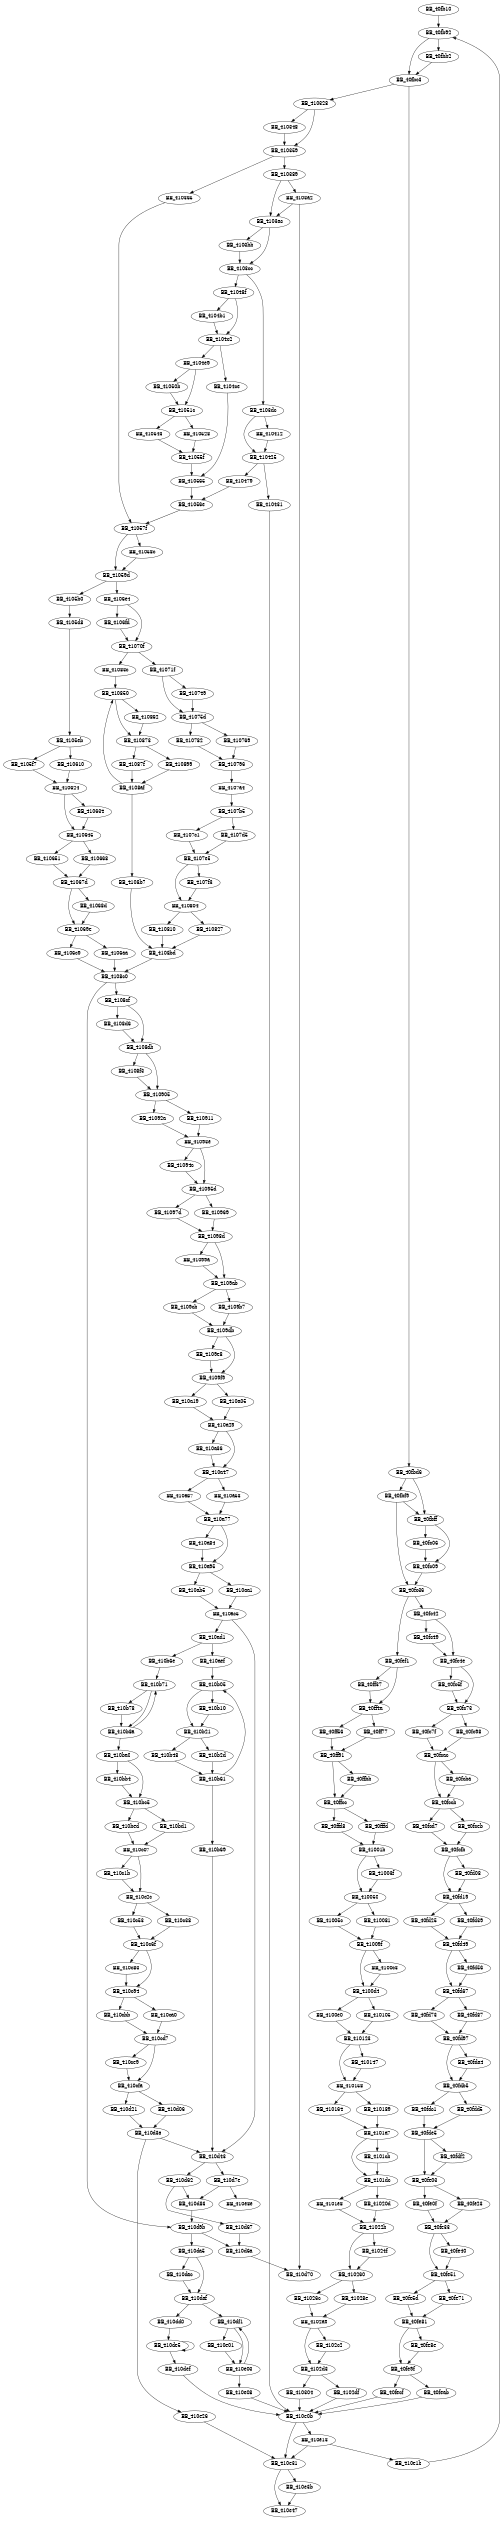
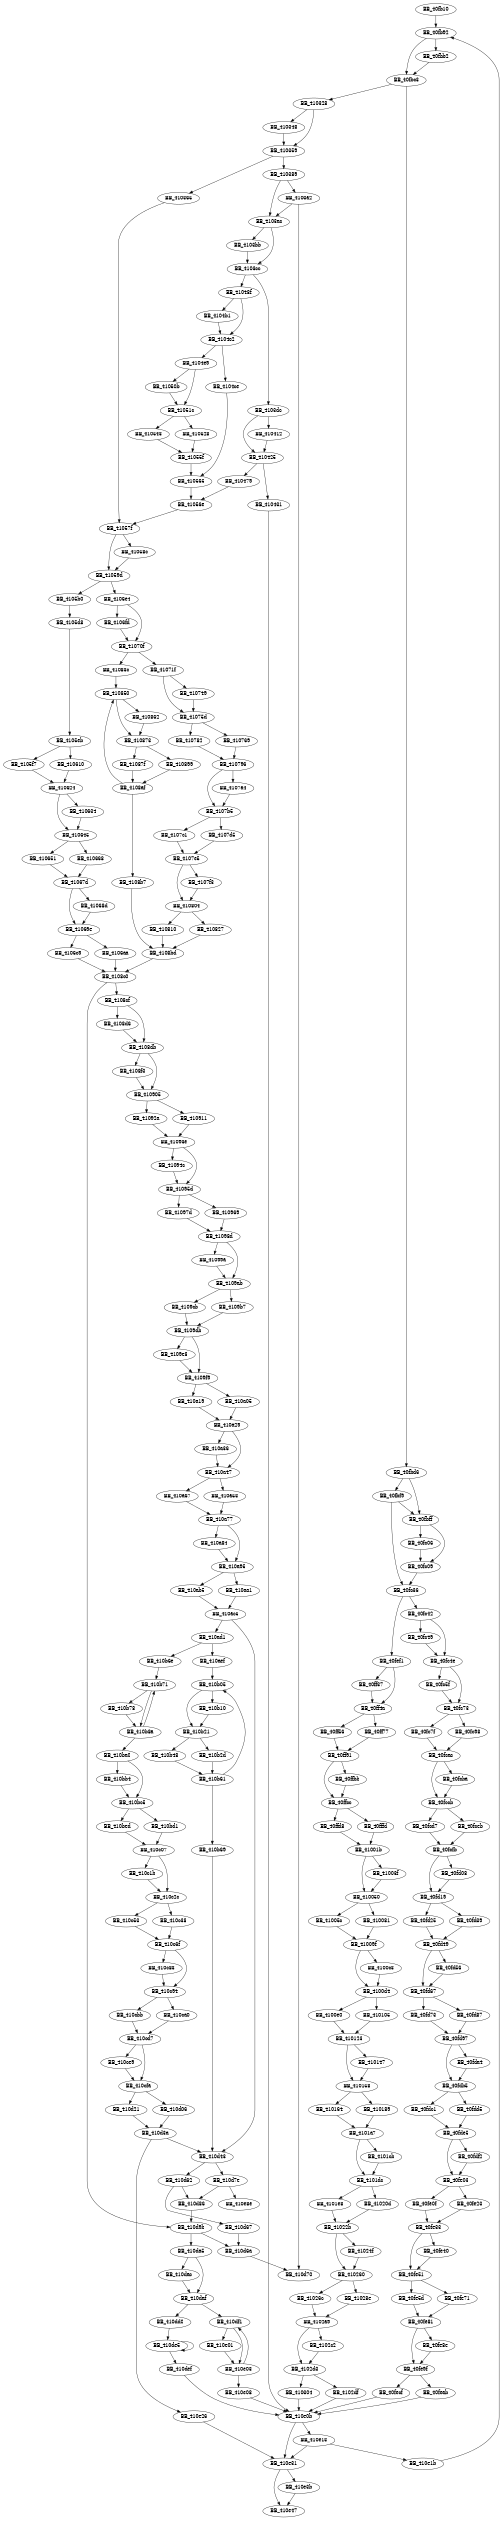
edge "BB_410796" -> "BB_4107b5": added
